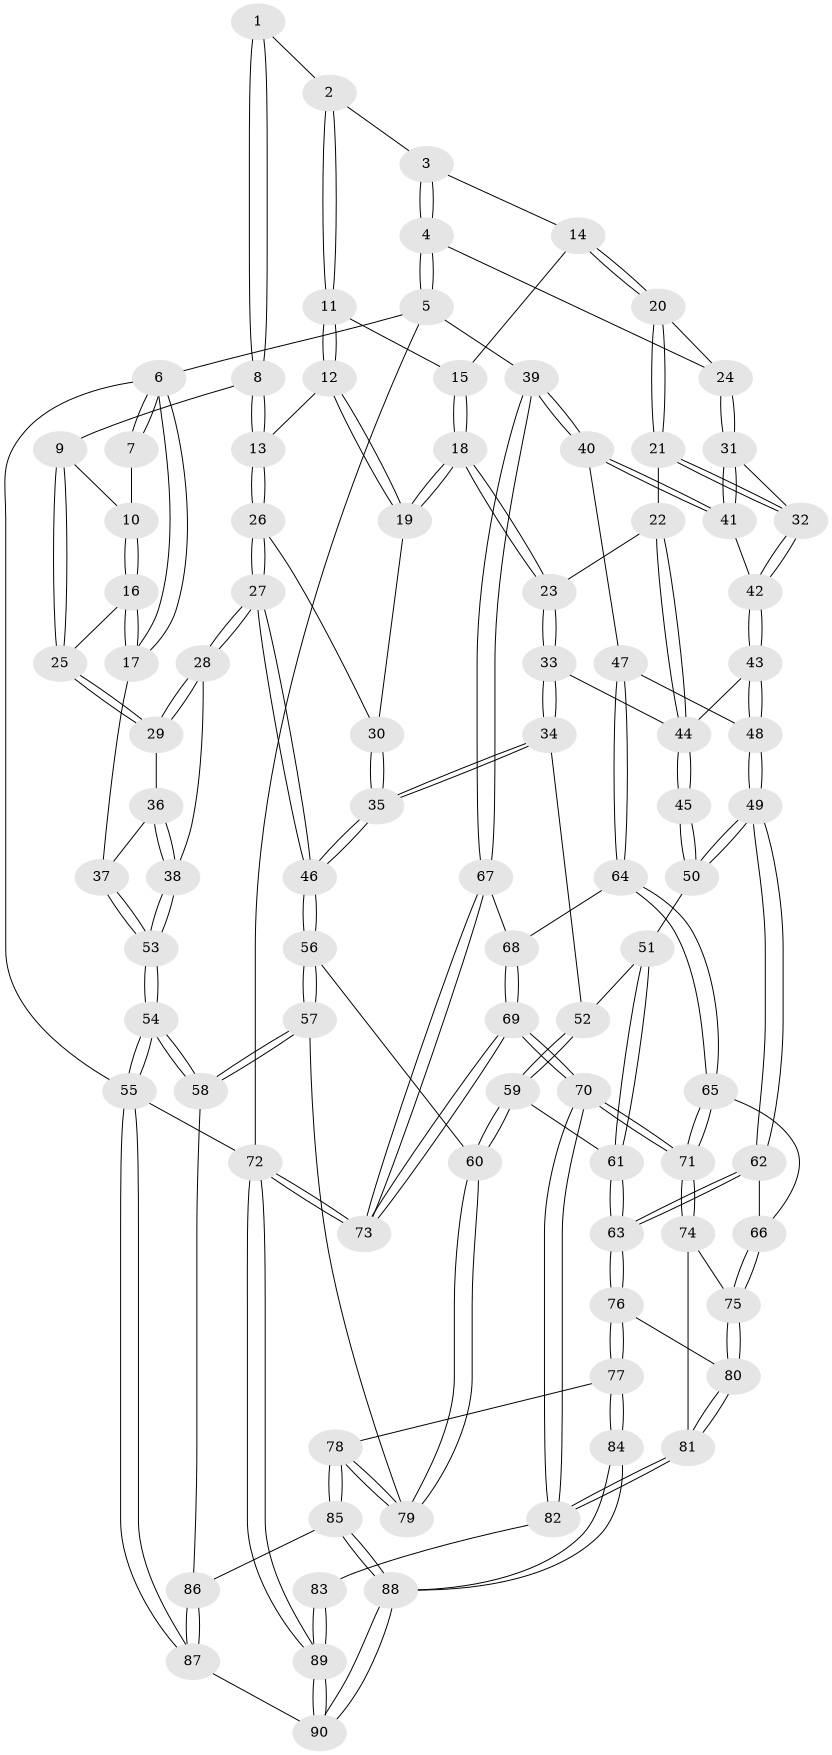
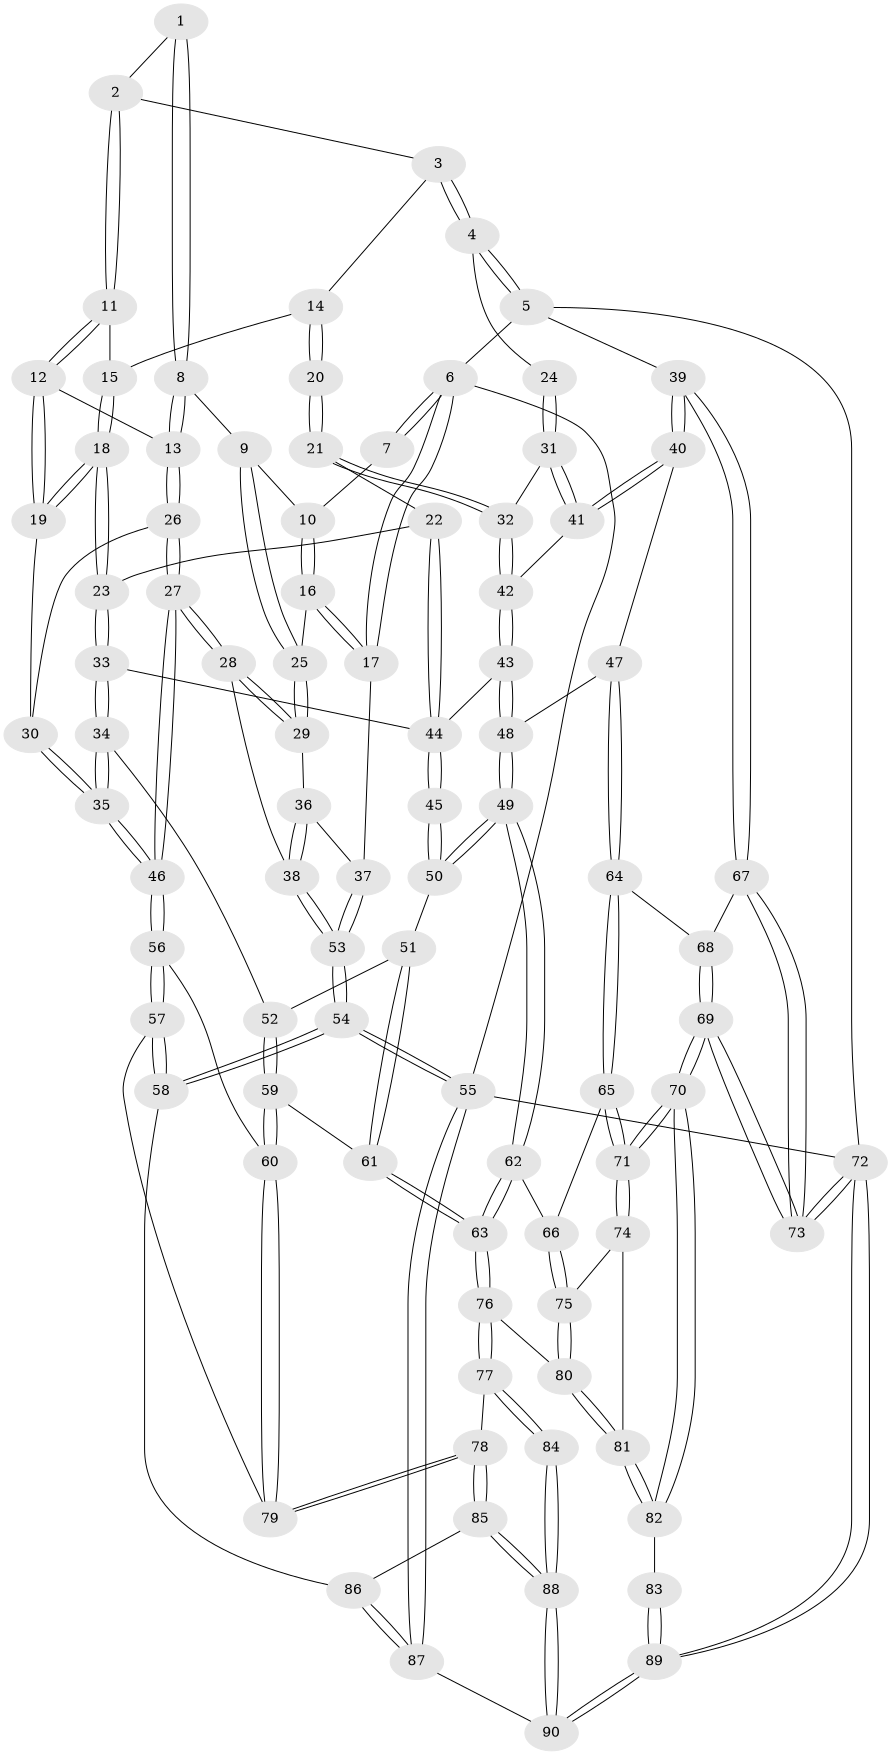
edge "20" -- "24": removed
